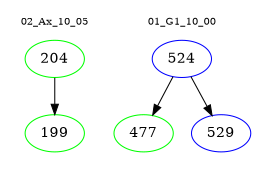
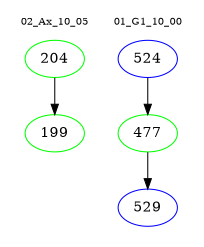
edge "524" -> "529": now "477" -> "529"
